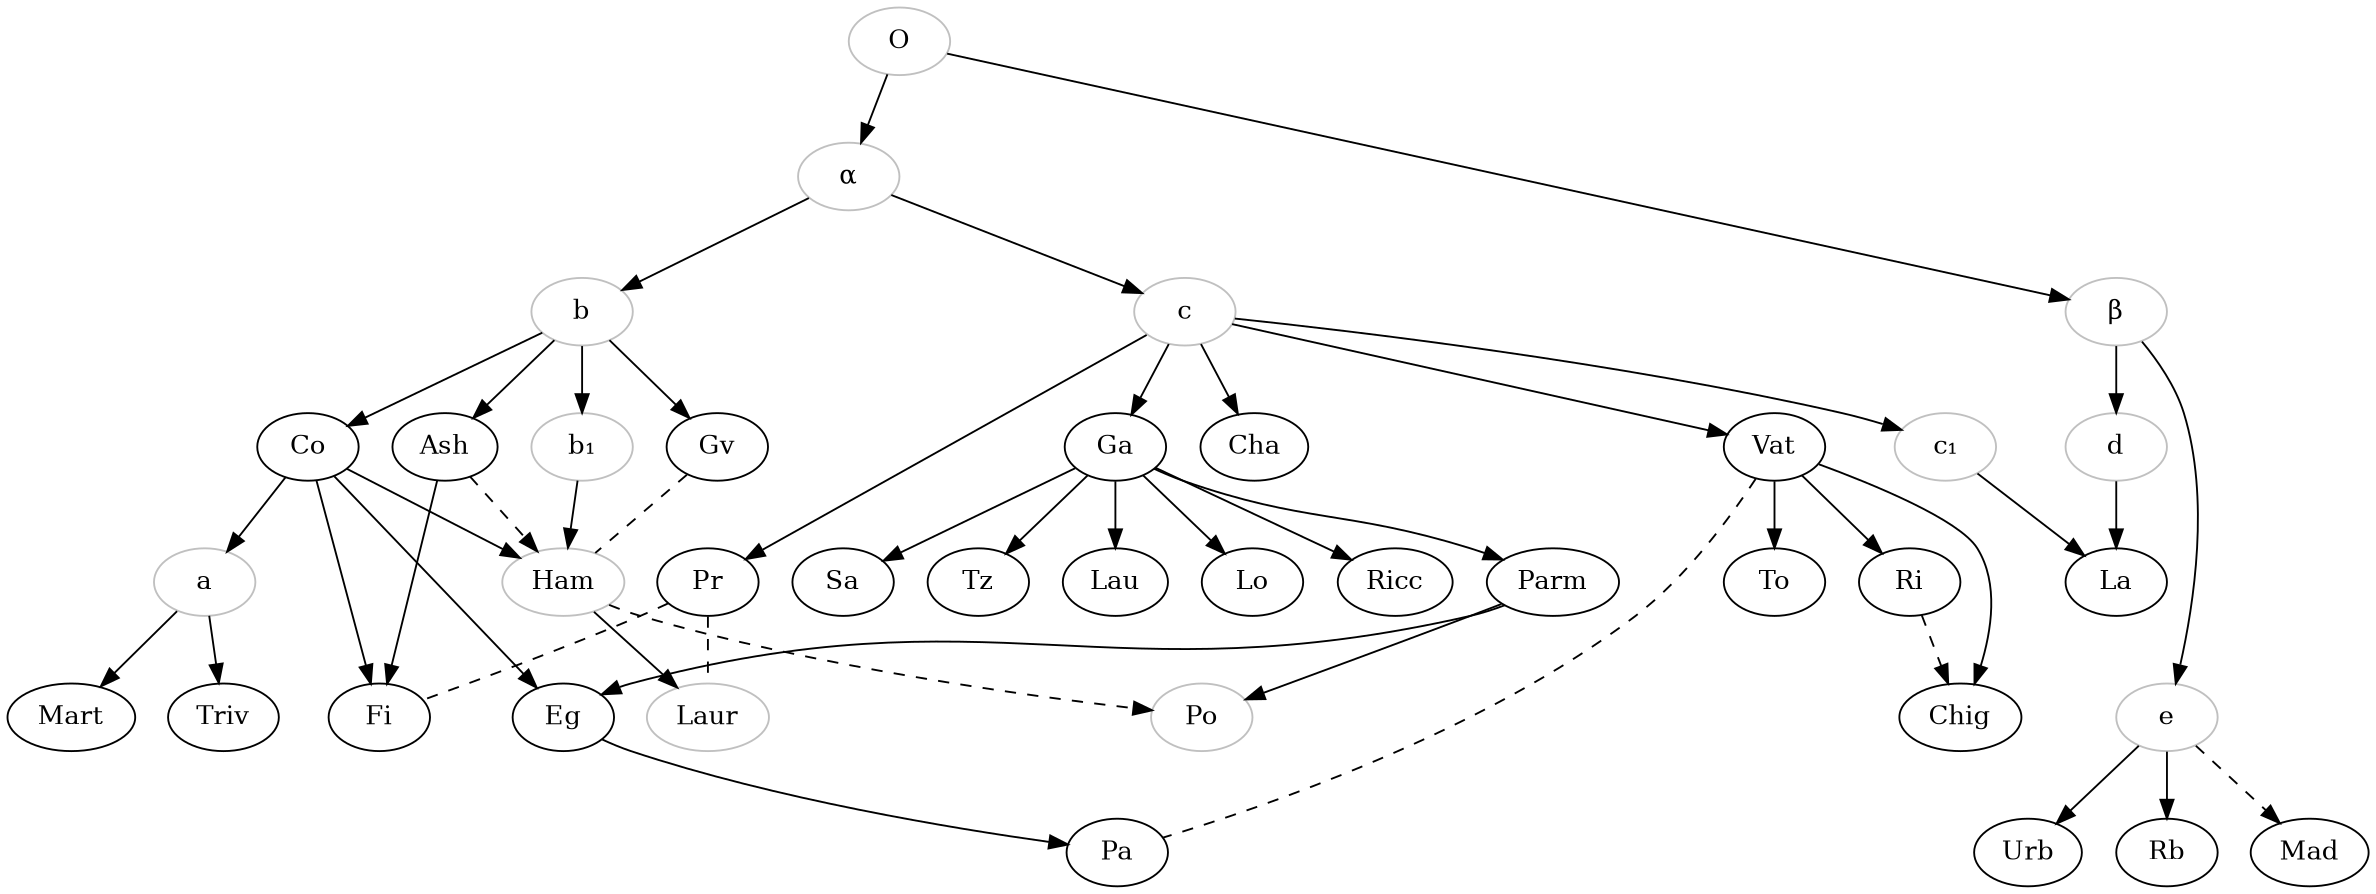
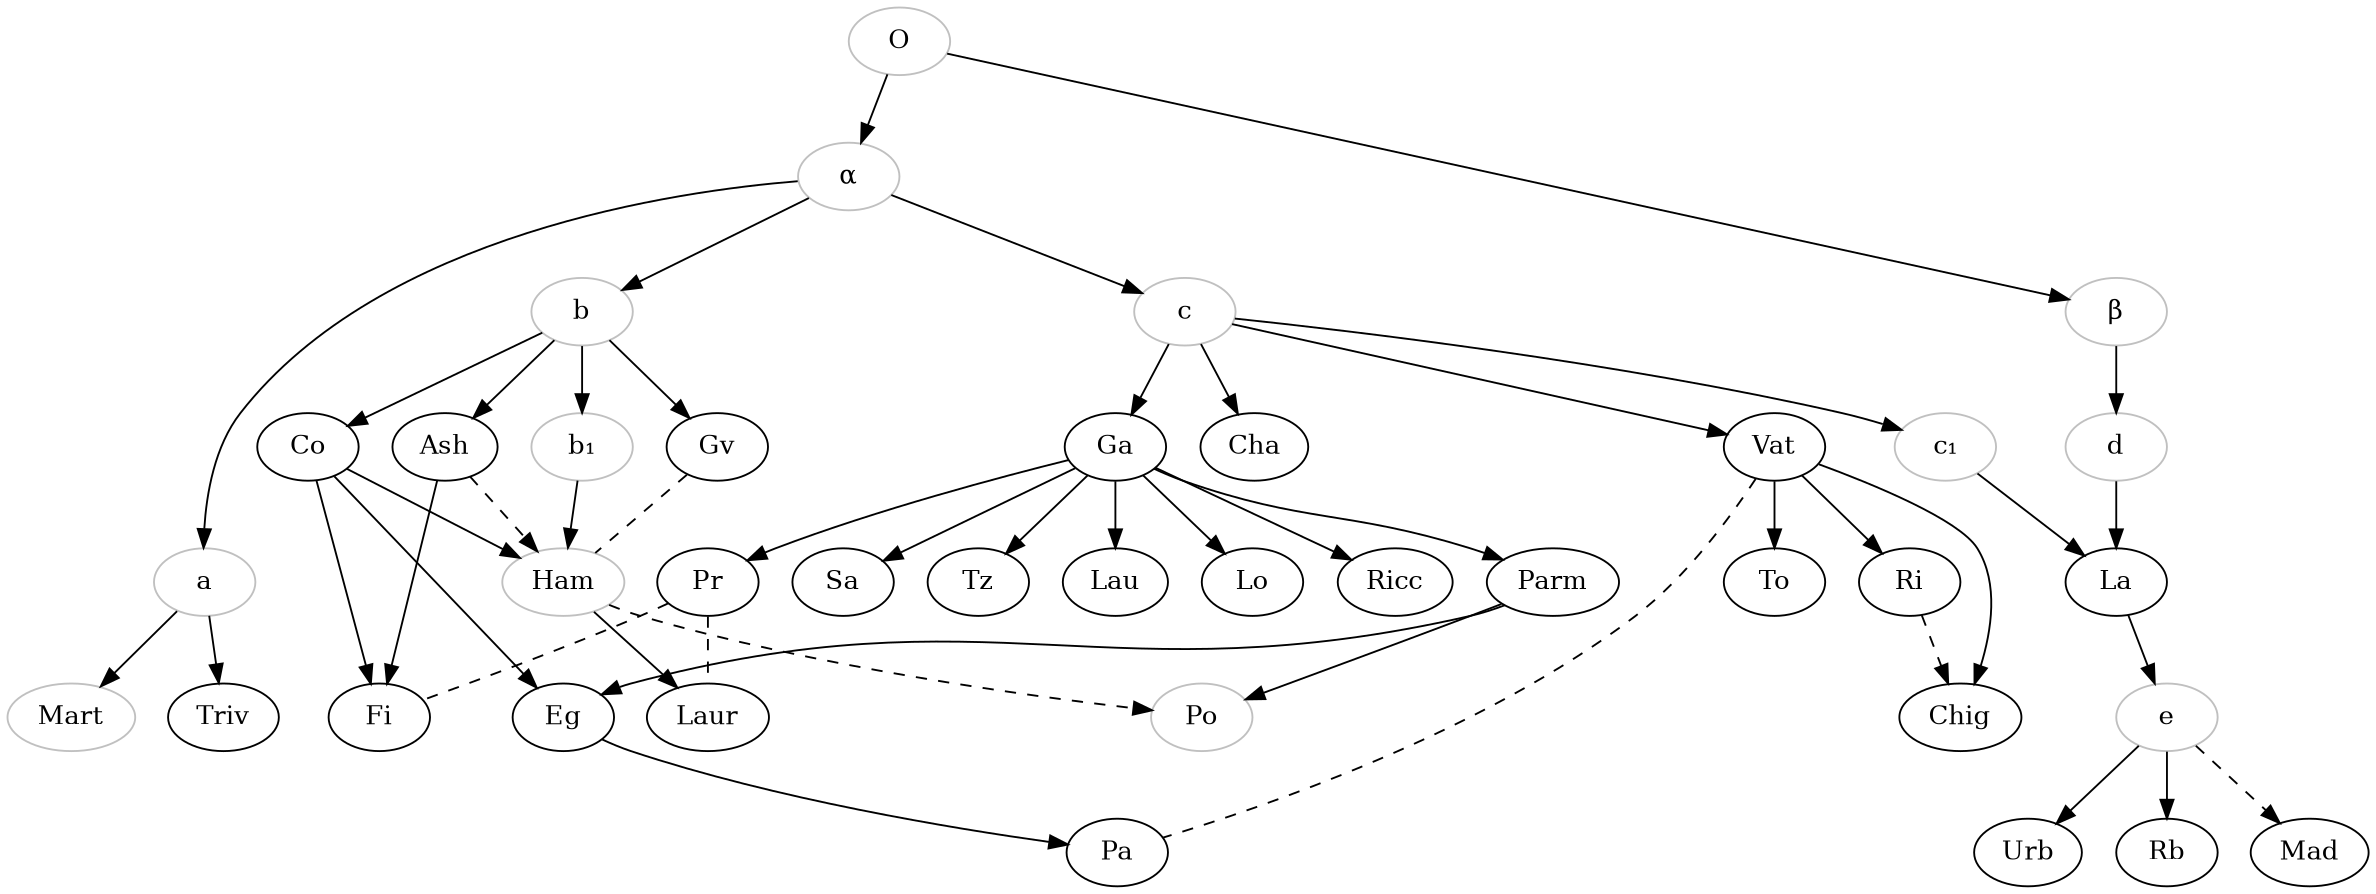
edge "c" -> "Pr": now "Ga" -> "Pr"
edge "β" -> "e": now "La" -> "e"
edge "Co" -> "a": now "α" -> "a"
node "Mart": color black -> grey
node "Laur": color grey -> black
